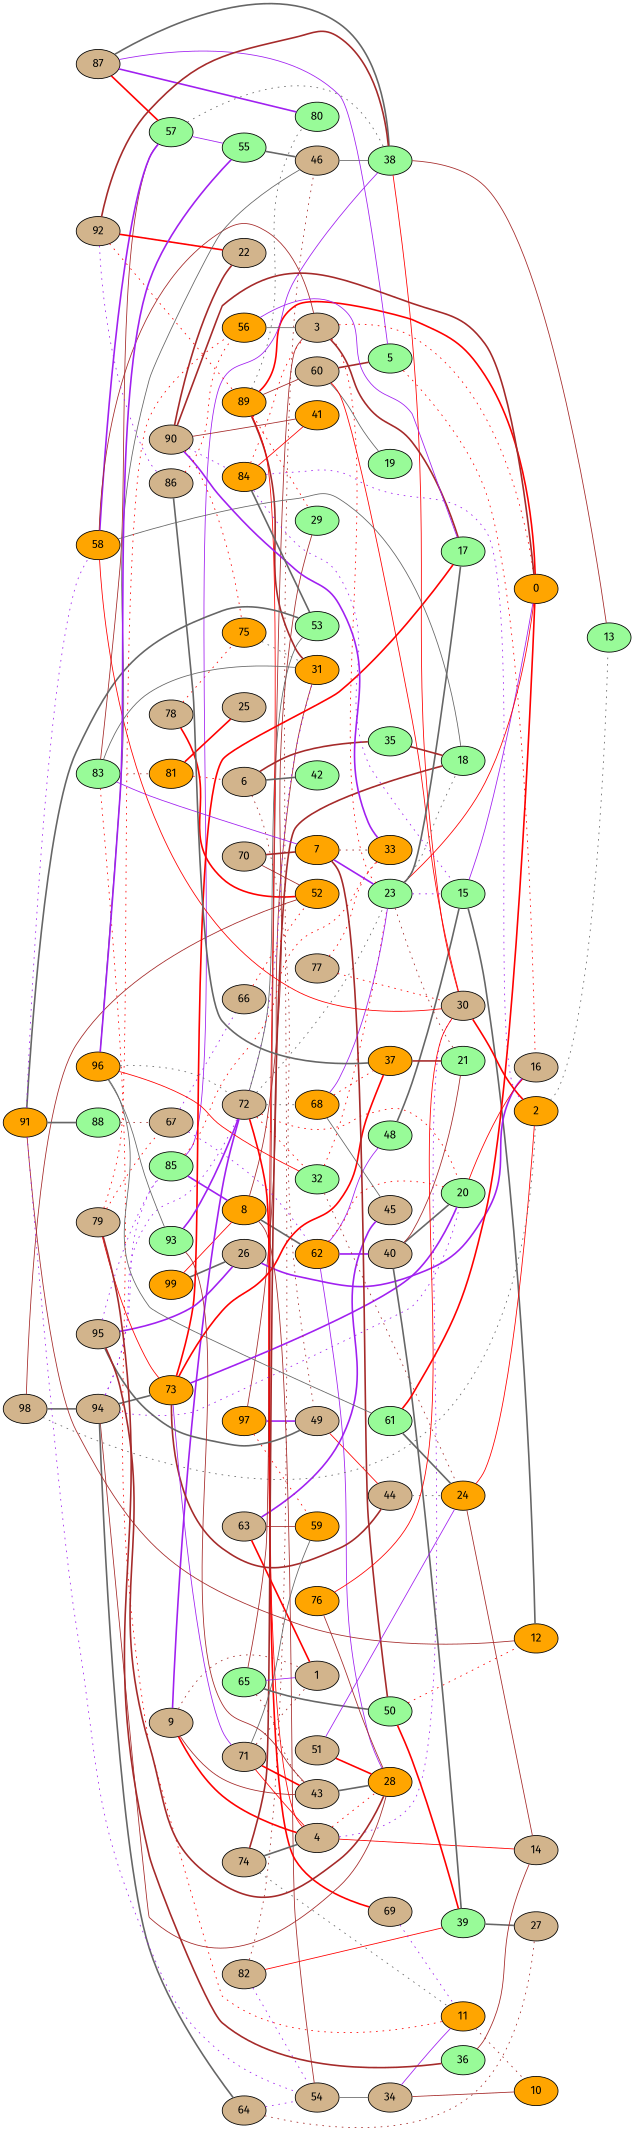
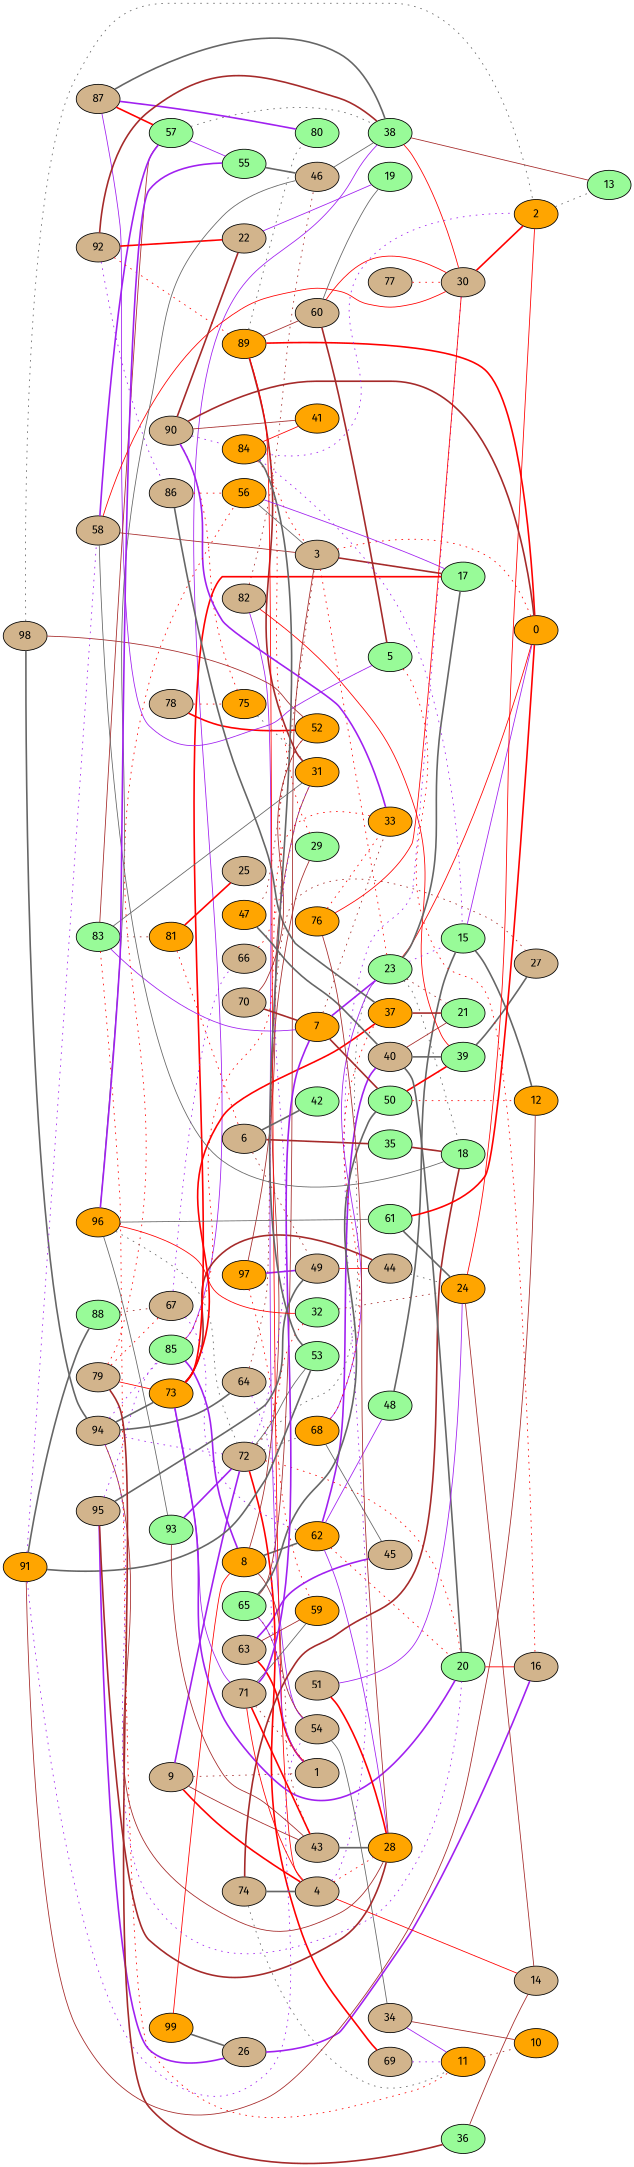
edge "19" -- "22": added
node "58": fillcolor orange -> tan
edge "33" -- "77": now "33" -- "76"
node "47": added
edge "23" -- "32": removed
edge "7" -- "71": added
edge "82" -- "54": style dotted -> solid
